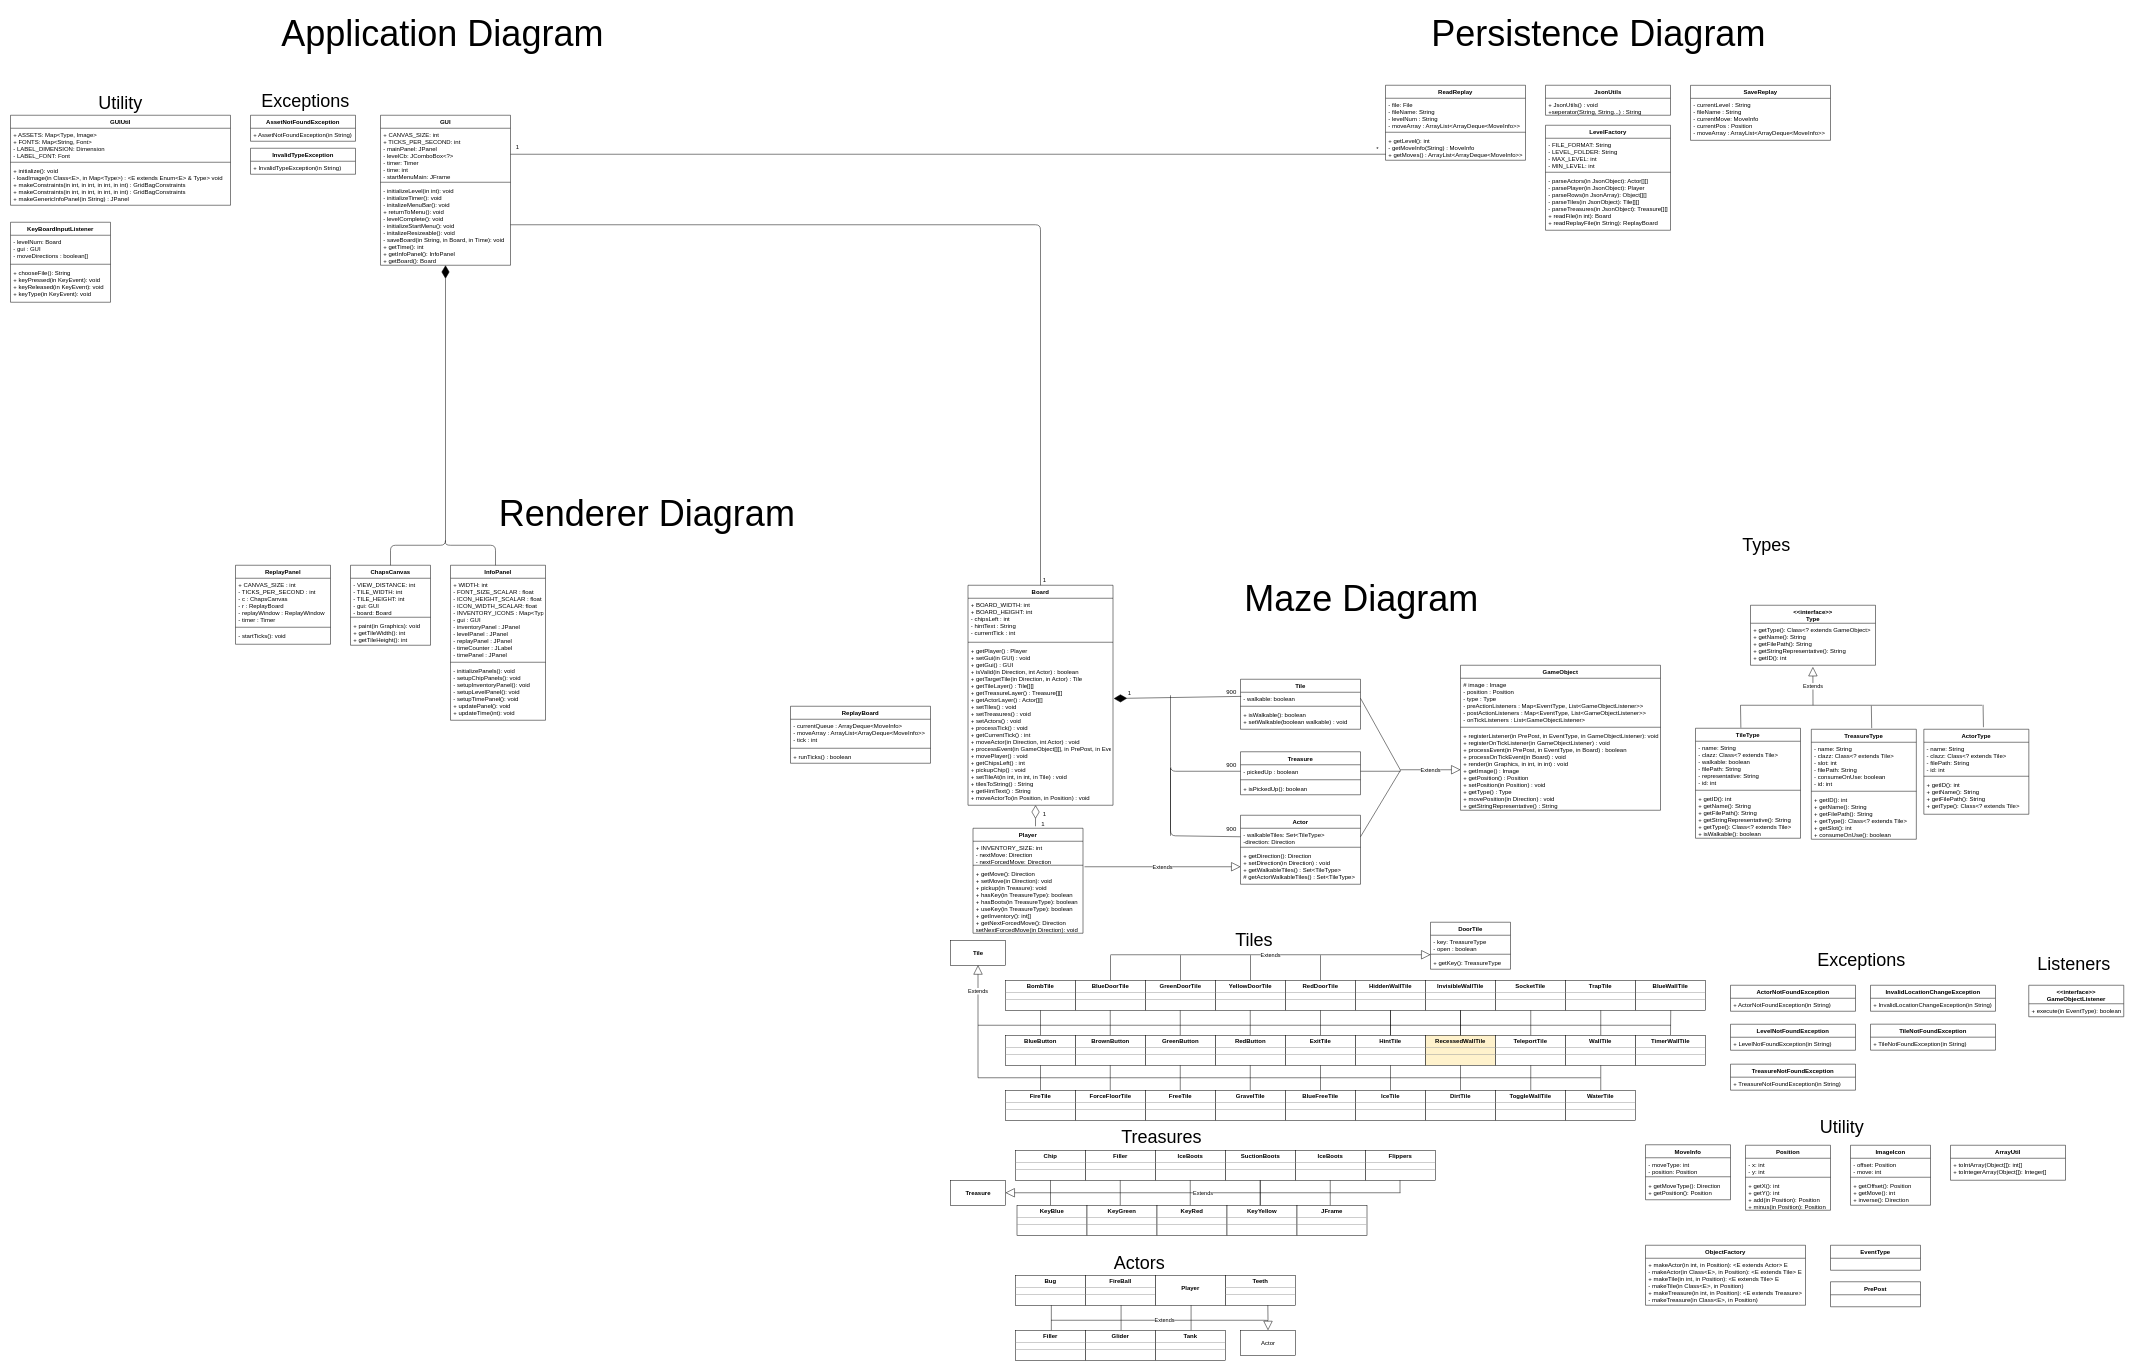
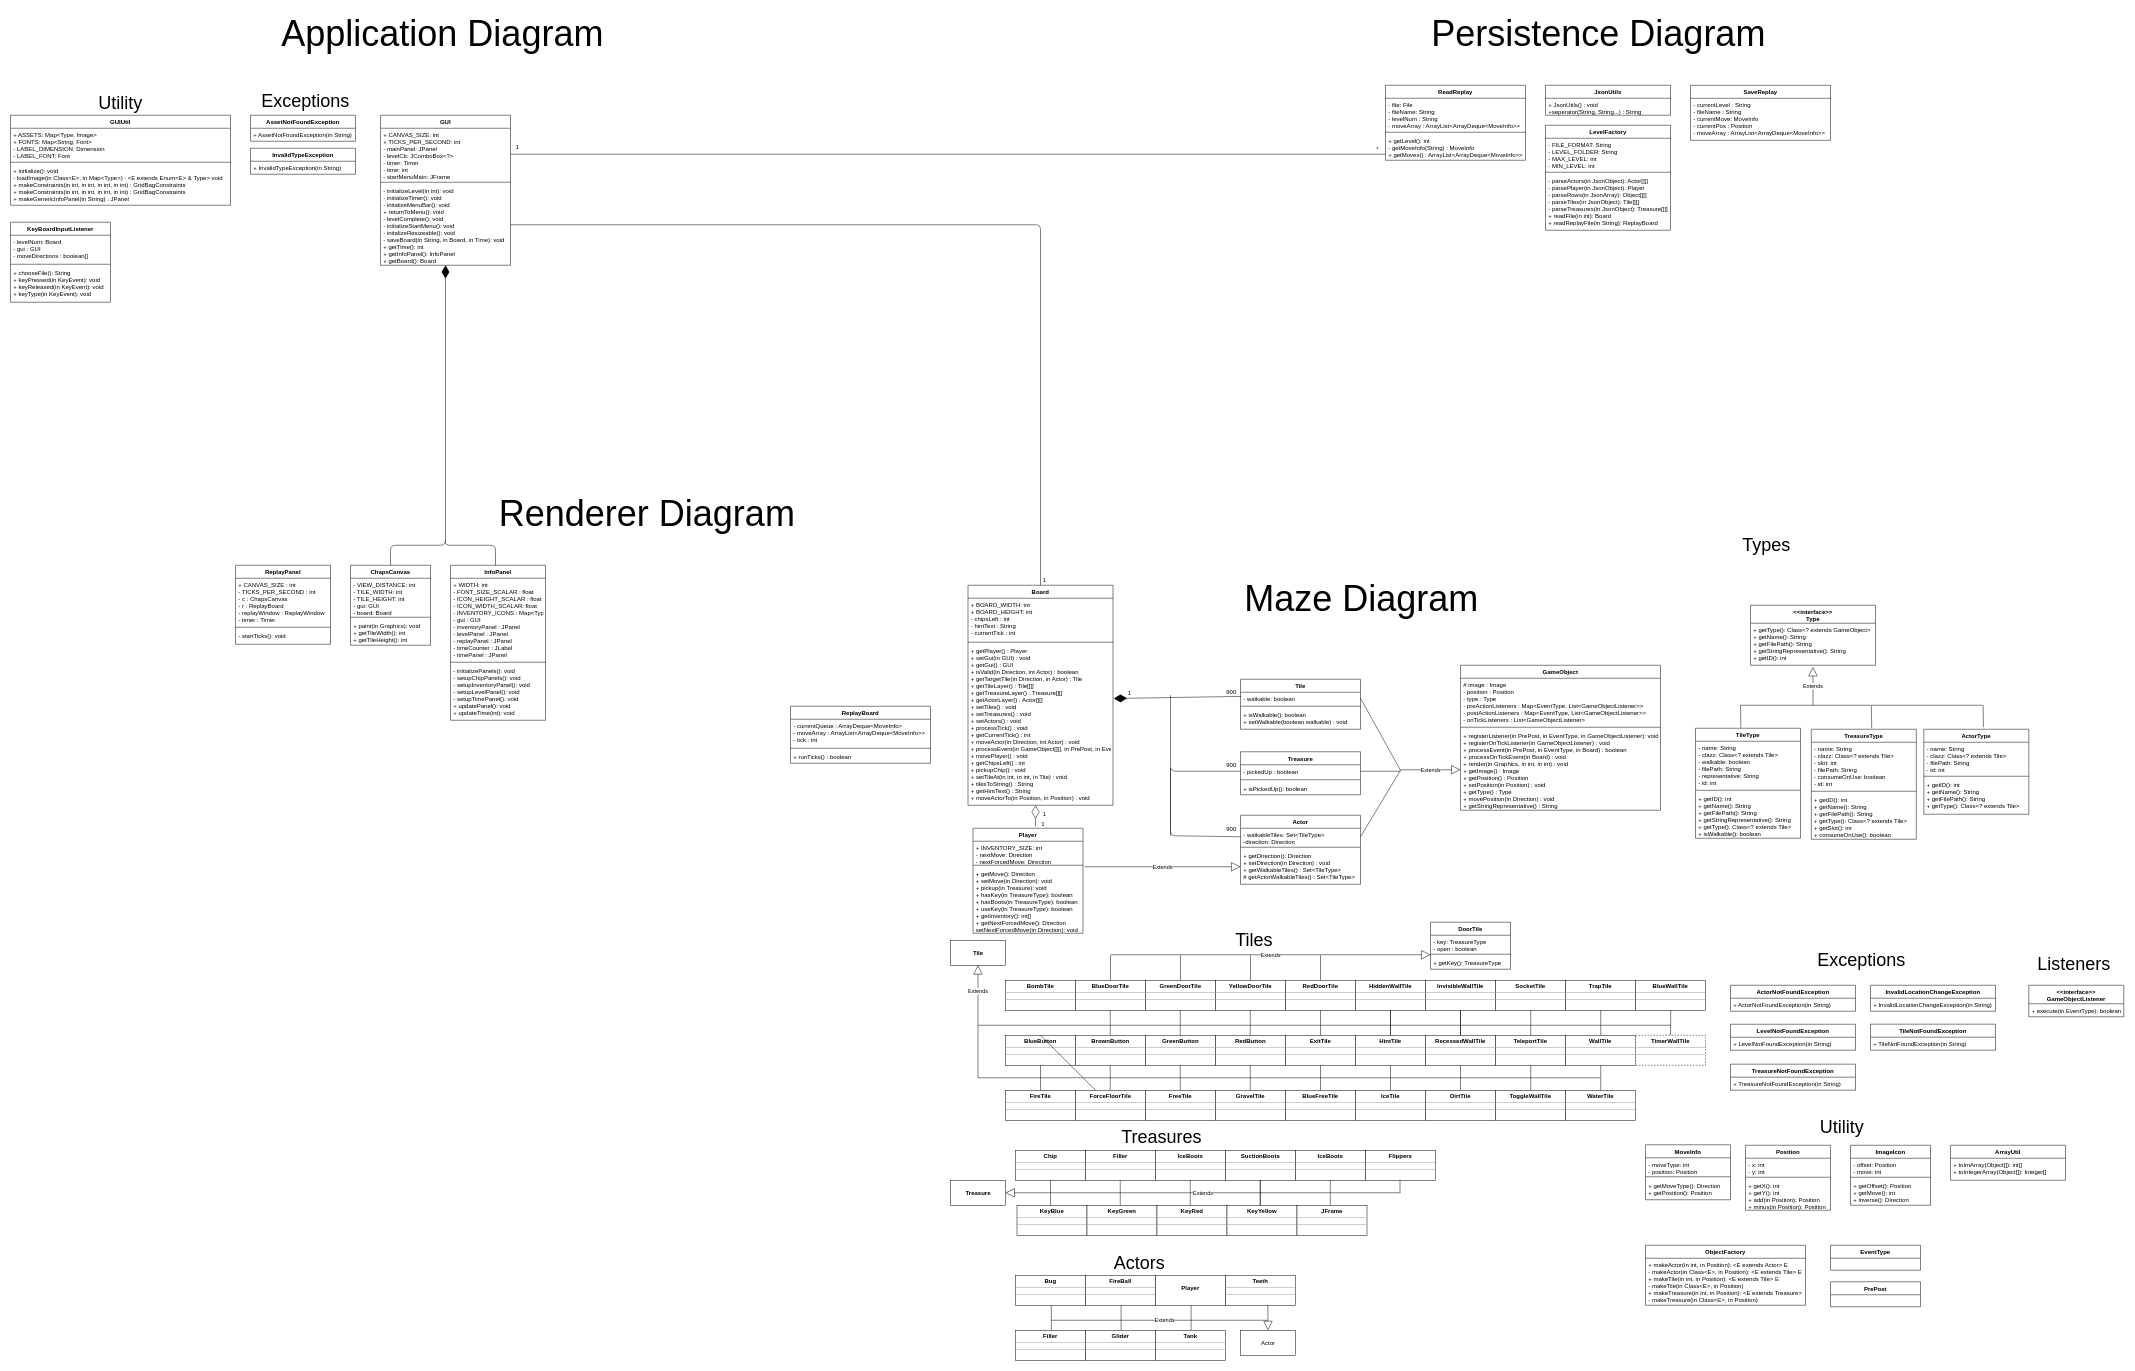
edge "BombTile" -- "BlueButton": now "ForceFloorTile" -- "BlueButton"
node "RecessedWallTile": fillcolor #fff2cc -> #ffffff
node "TimerWallTile": style solid -> dashed
